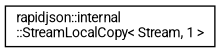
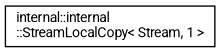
node "rapidjson::internal ::StreamLocalCopy< Stream, 1 >": label "rapidjson::internal ::StreamLocalCopy< Stream, 1 >" -> "internal::internal ::StreamLocalCopy< Stream, 1 >"
